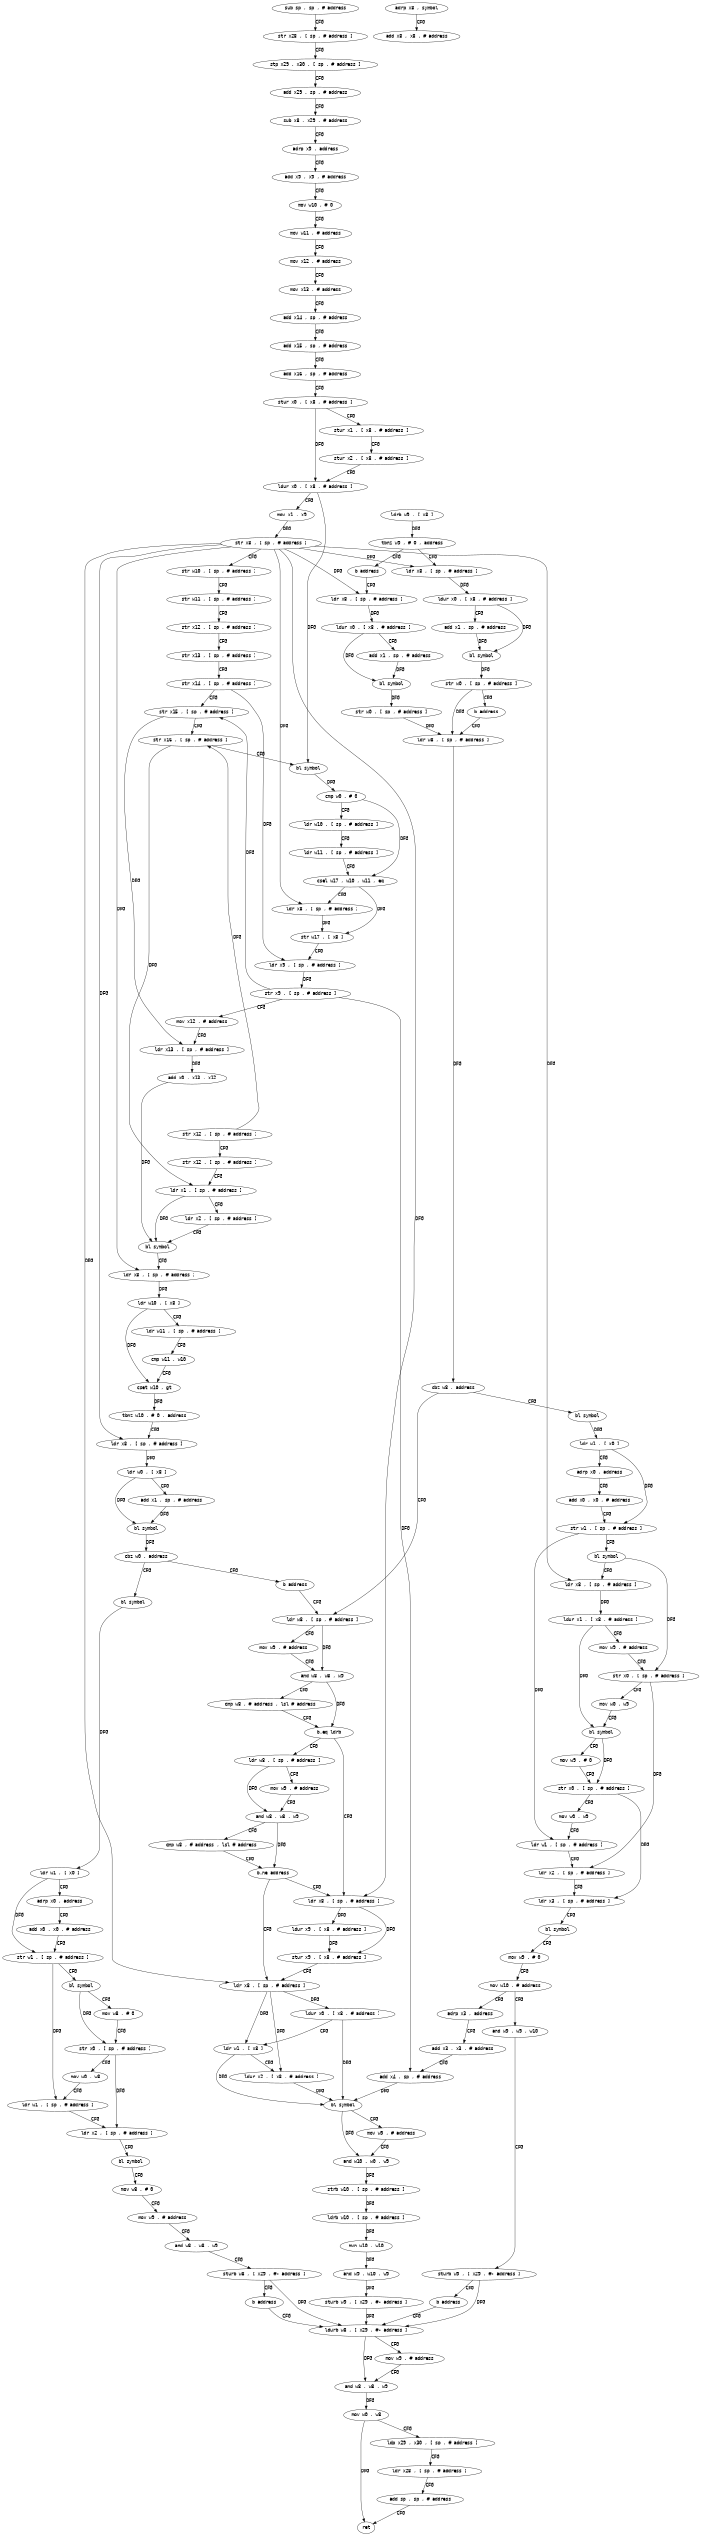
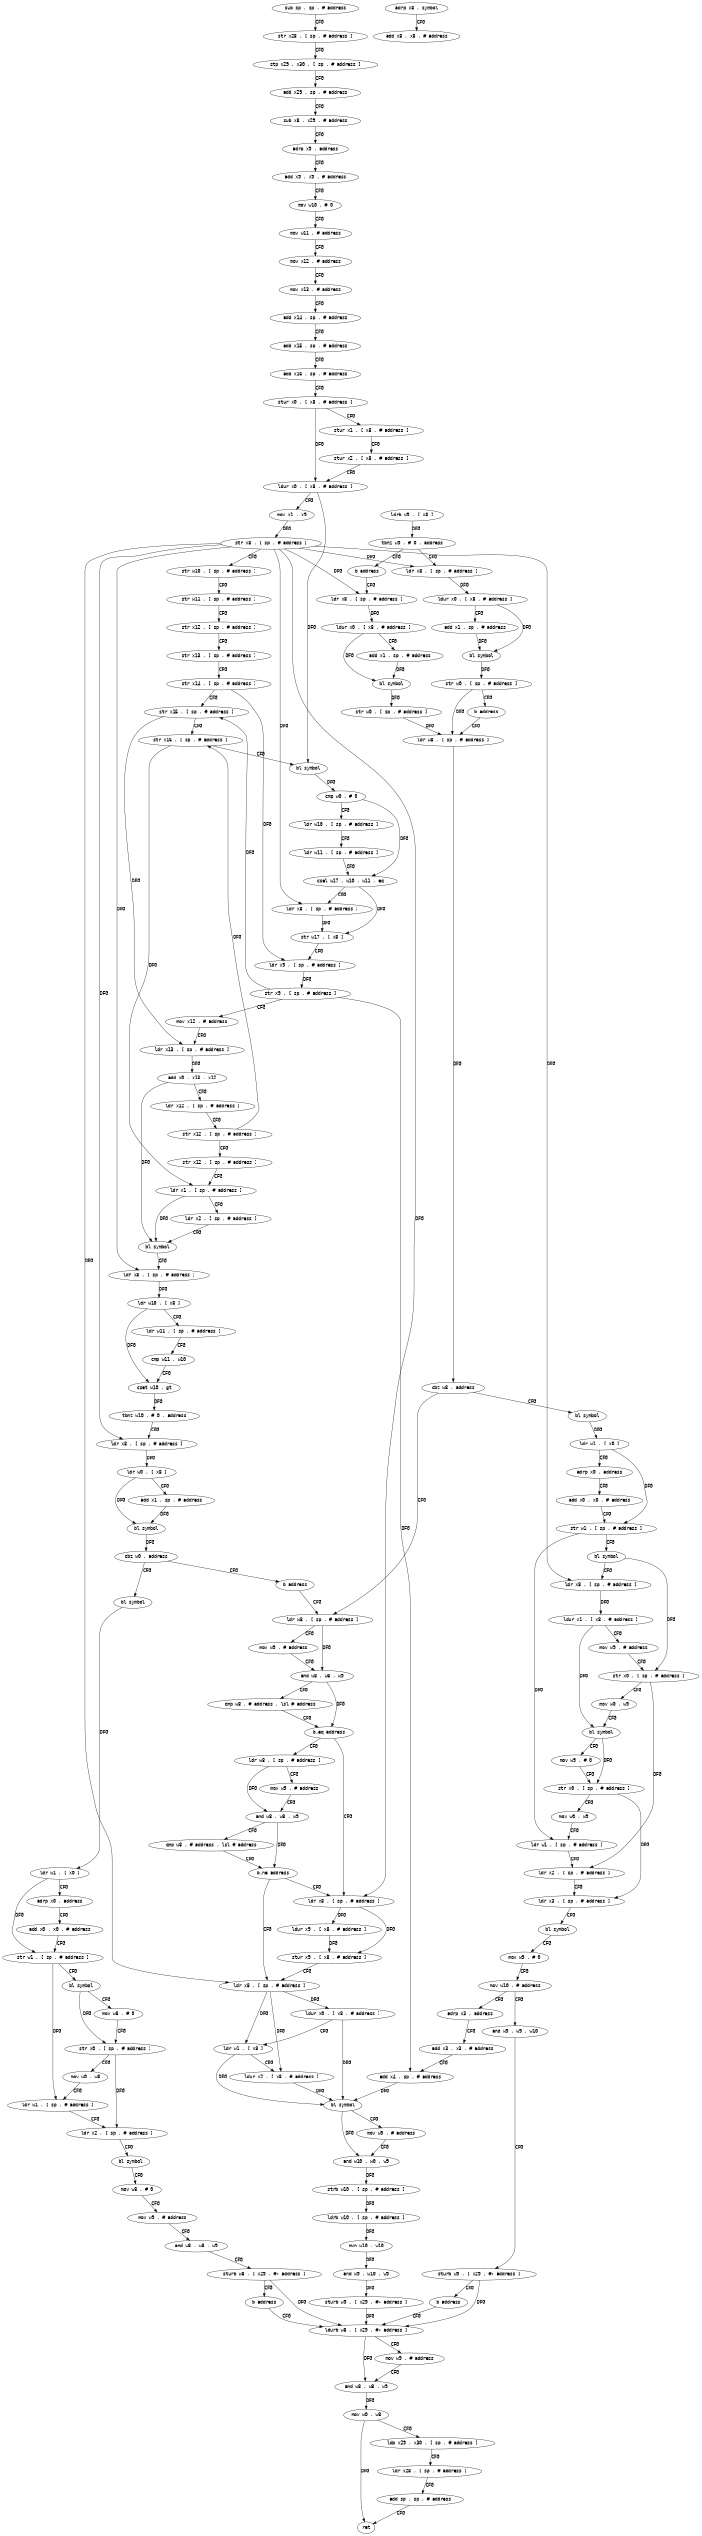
node "ldr x12 , [ sp , # address ]": added
node "b.eq ldrb": label "b.eq ldrb" -> "b.eq address"
